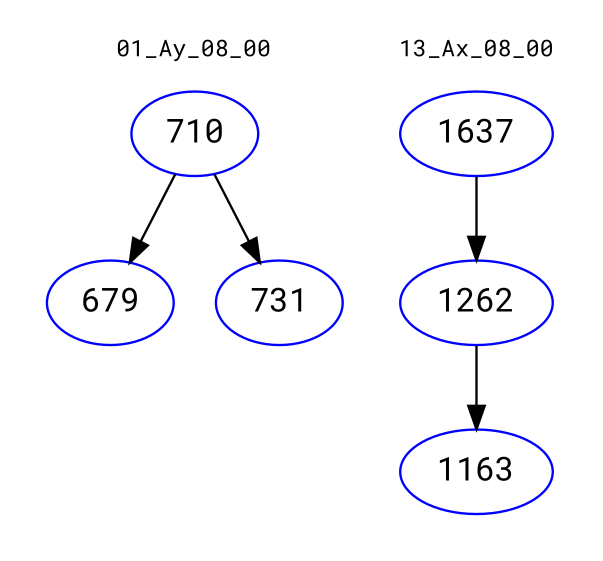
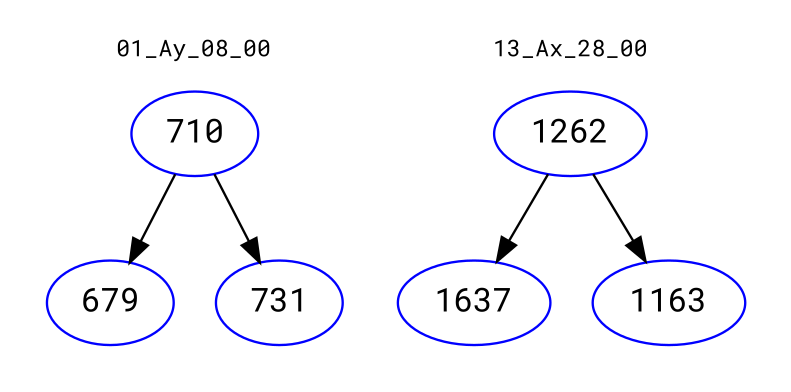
cluster "13_Ax_08_00": label "13_Ax_08_00" -> "13_Ax_28_00"
edge "1637" -> "1262": reversed
